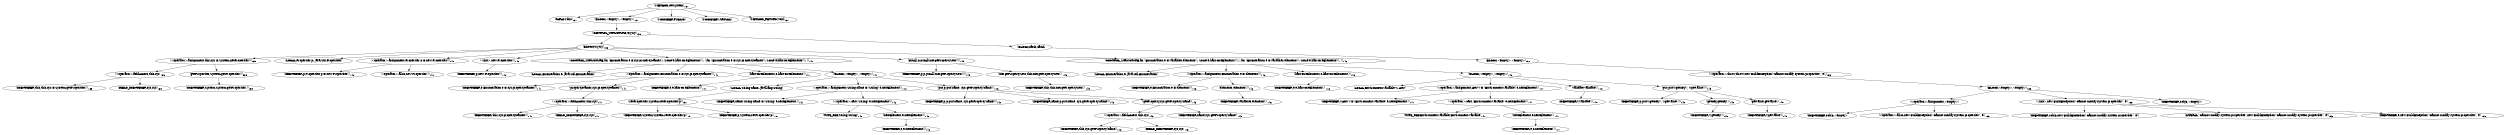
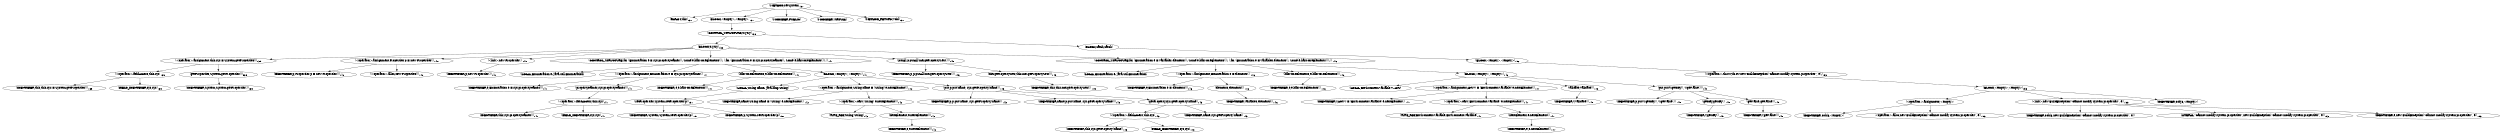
node "(LOCAL,Properties p: java.util.Properties)": removed
